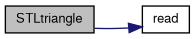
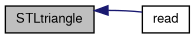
edge "STLtriangle" -> "read": reversed
